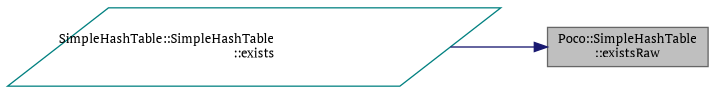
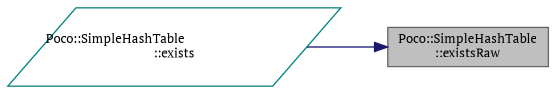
node "SimpleHashTable::SimpleHashTable ::exists": label "SimpleHashTable::SimpleHashTable ::exists" -> "Poco::SimpleHashTable ::exists"
